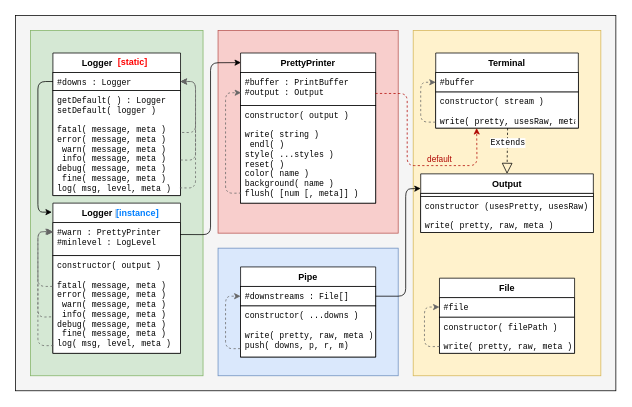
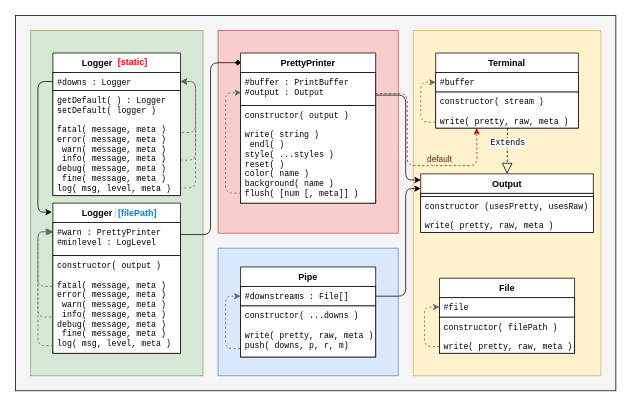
edge "#warn : PrettyPrinter #minlevel : LogLevel" -> "PrettyPrinter": arrowhead classic -> diamond
node "constructor( stream ) write( pretty, usesRaw, meta )": label "constructor( stream ) write( pretty, usesRaw, meta )" -> "constructor( stream ) write( pretty, raw, meta )"
edge "#buffer : PrintBuffer #output : Output" -> "Output": added
node "[instance]": label "[instance]" -> "[filePath]"
